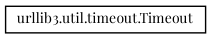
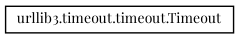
node "urllib3.util.timeout.Timeout": label "urllib3.util.timeout.Timeout" -> "urllib3.timeout.timeout.Timeout"
